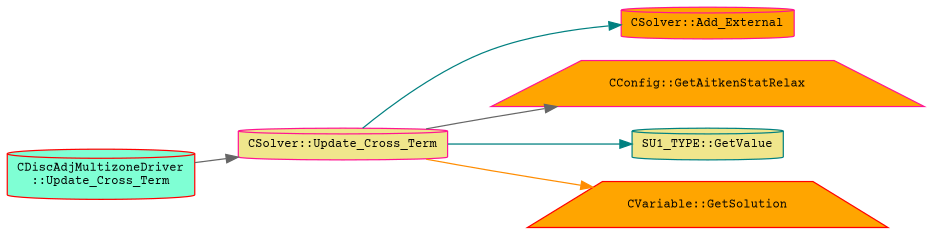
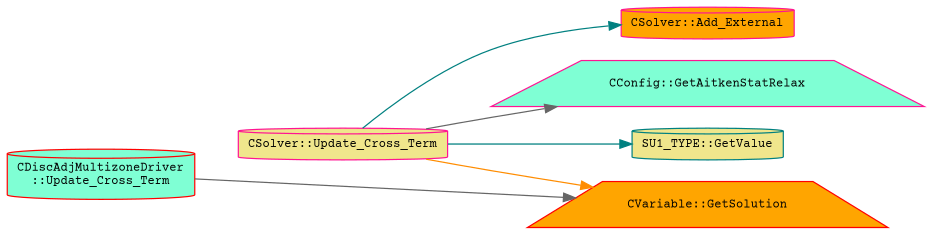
node "CConfig::GetAitkenStatRelax": fillcolor orange -> aquamarine
edge "CDiscAdjMultizoneDriver ::Update_Cross_Term" -> "CSolver::Update_Cross_Term": now "CDiscAdjMultizoneDriver ::Update_Cross_Term" -> "CVariable::GetSolution"
